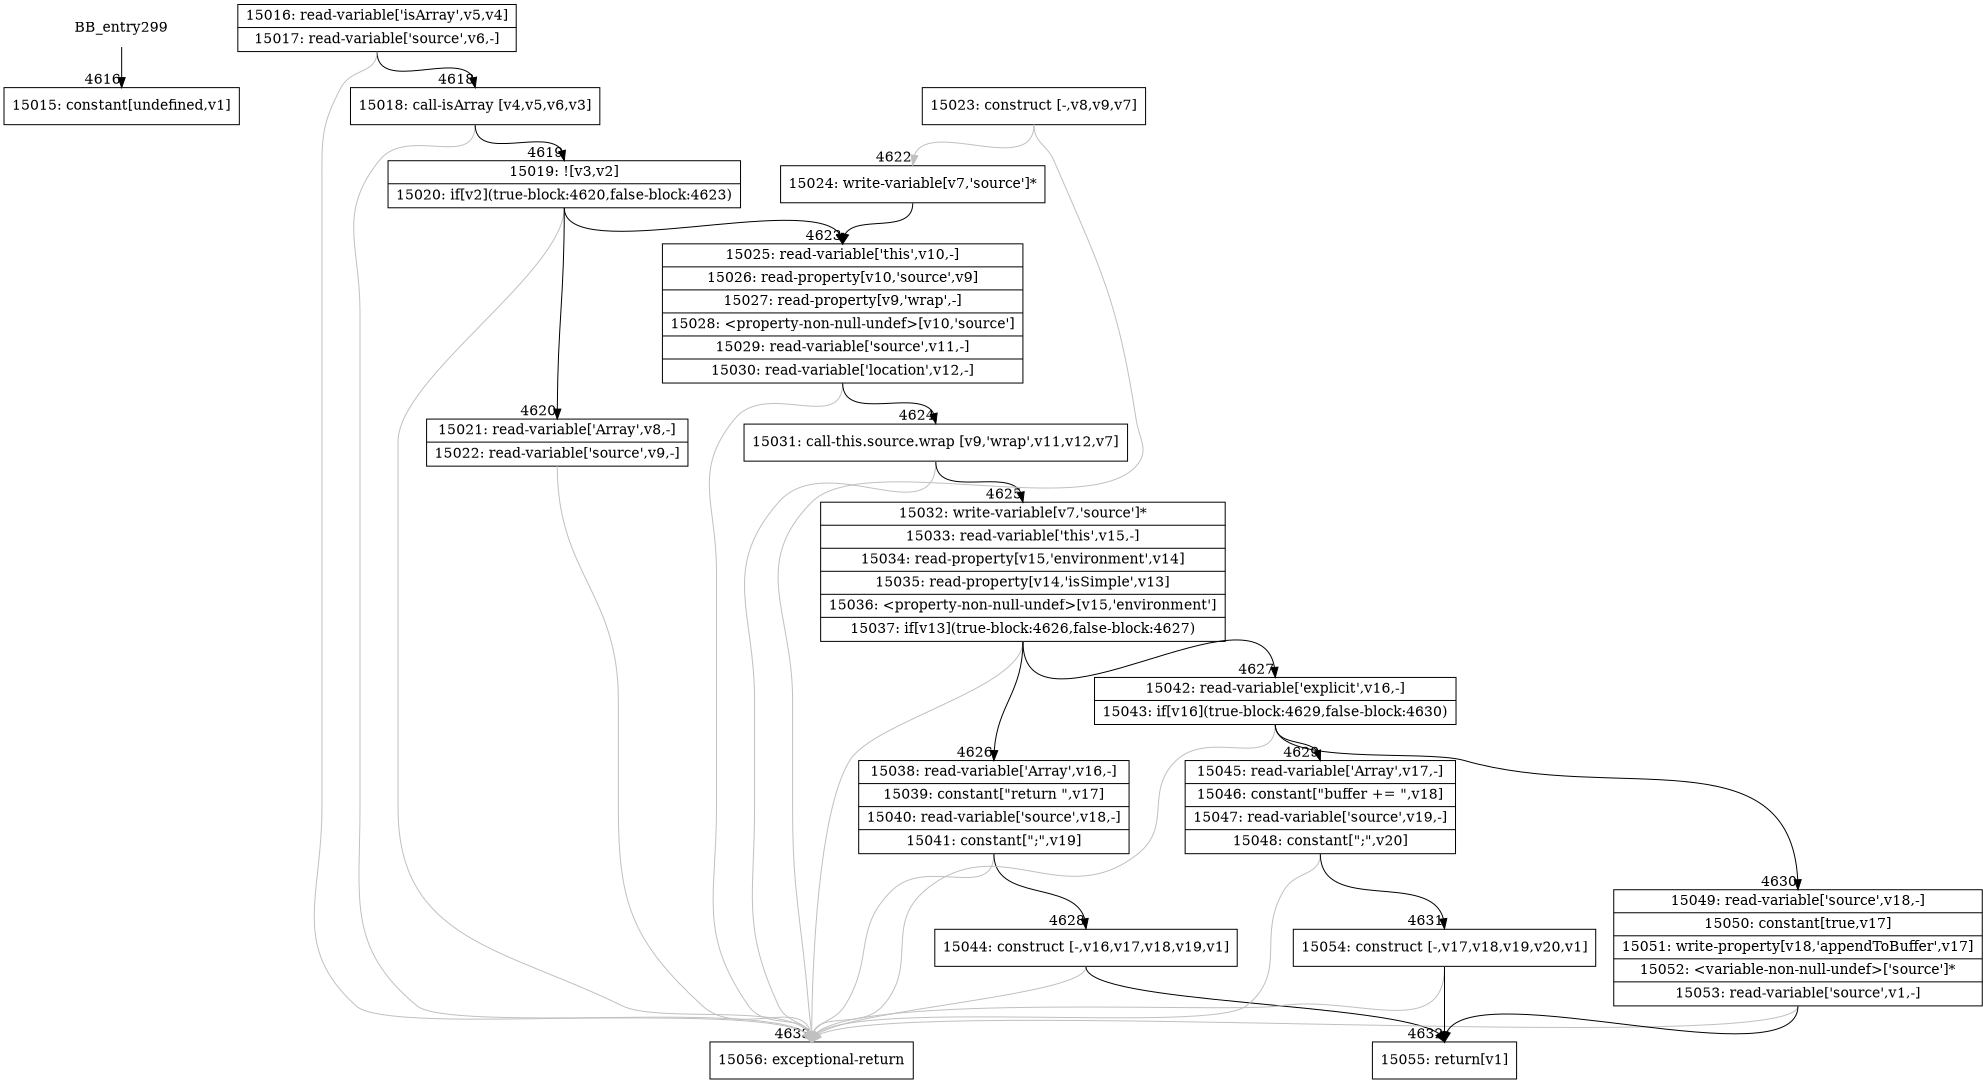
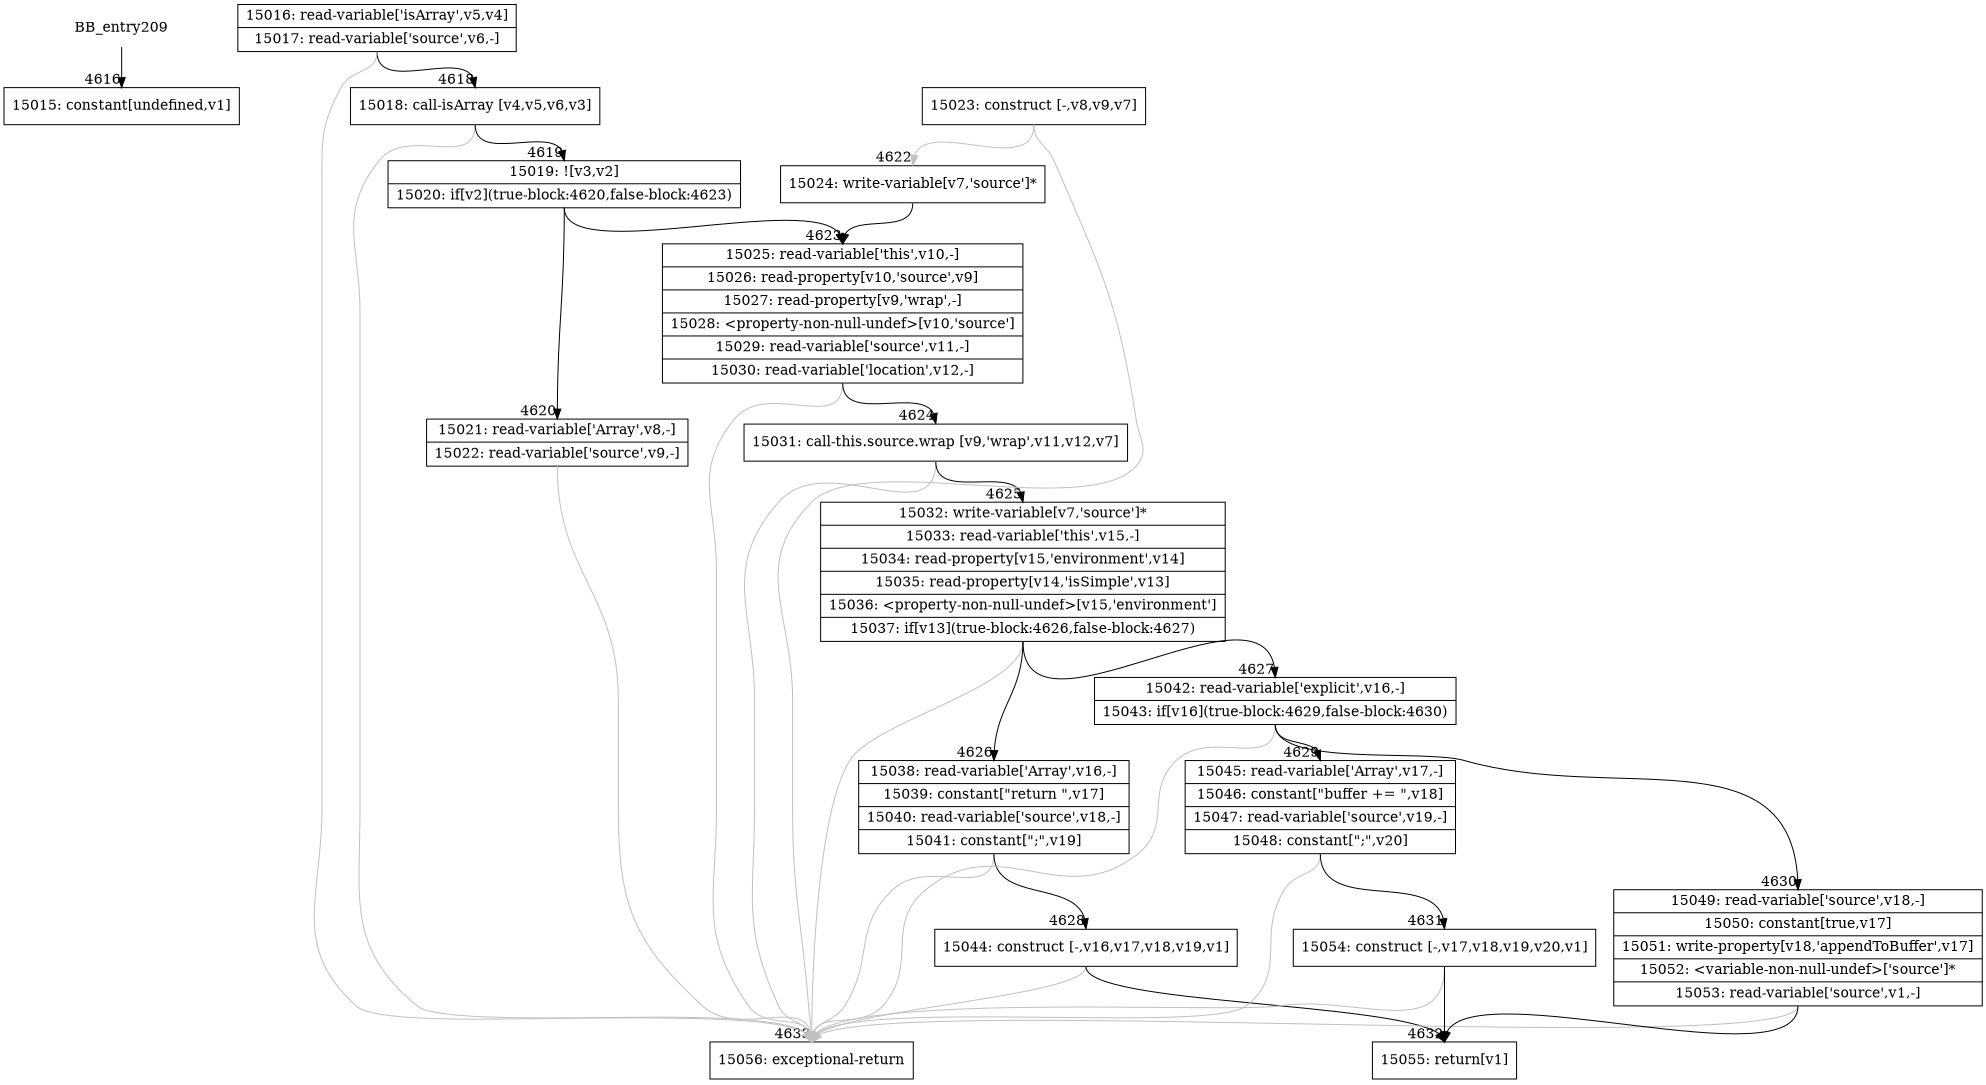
node "BB_entry299": label "BB_entry299" -> "BB_entry209"
edge "15019: ![v3,v2]" -> "15056: exceptional-return": removed
